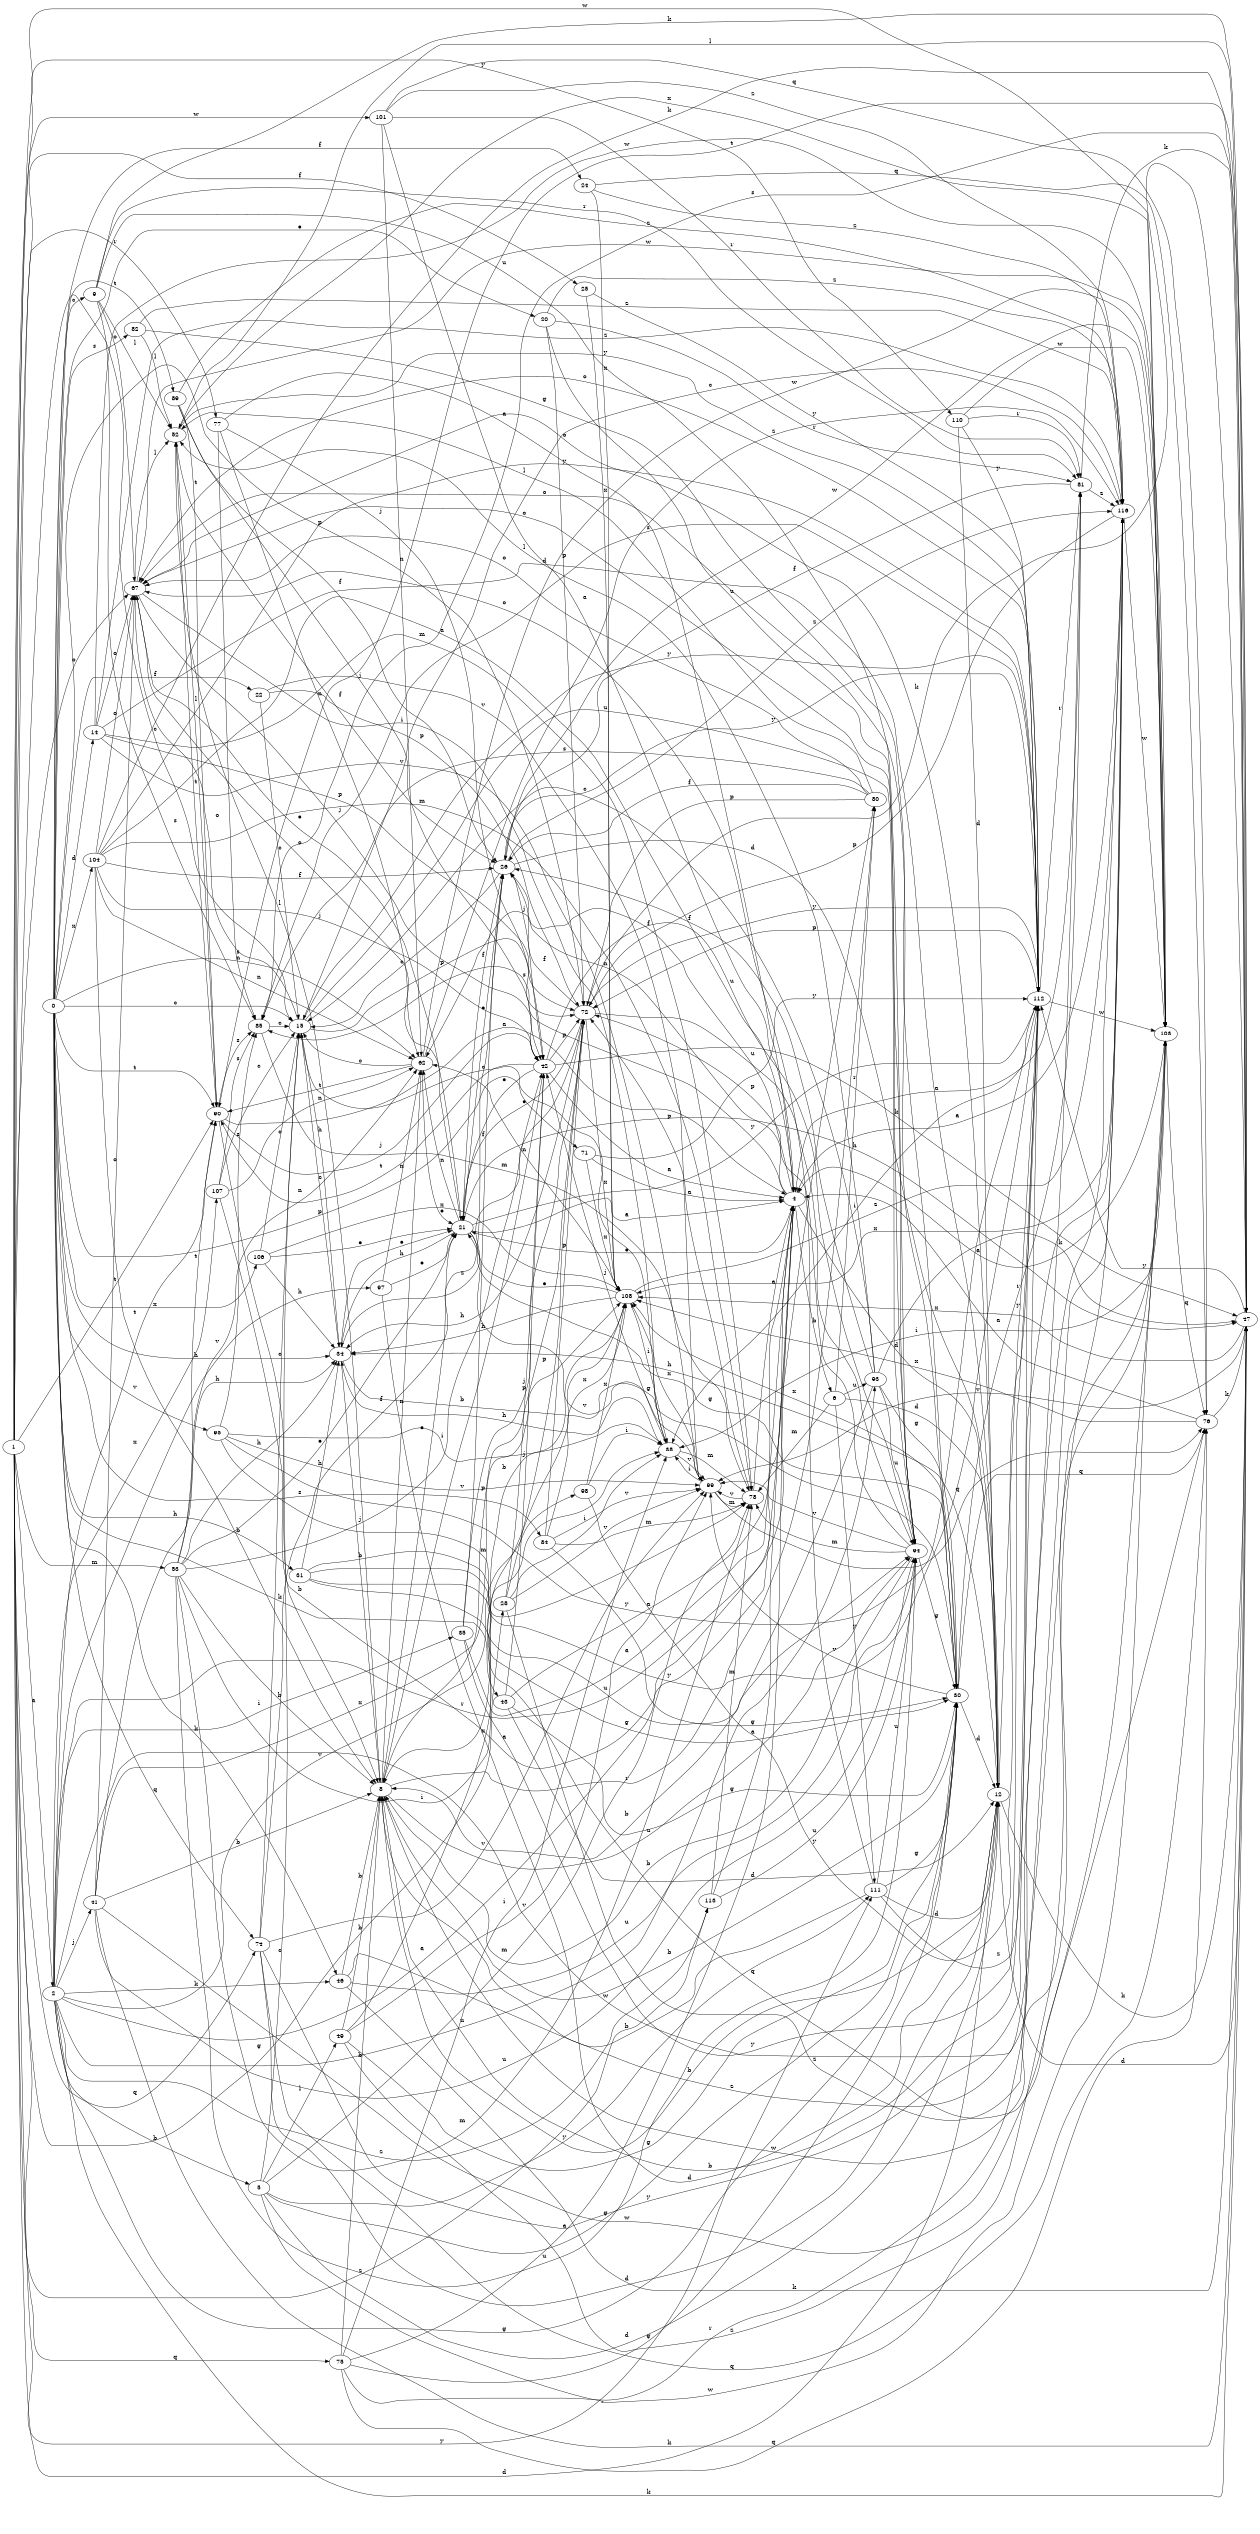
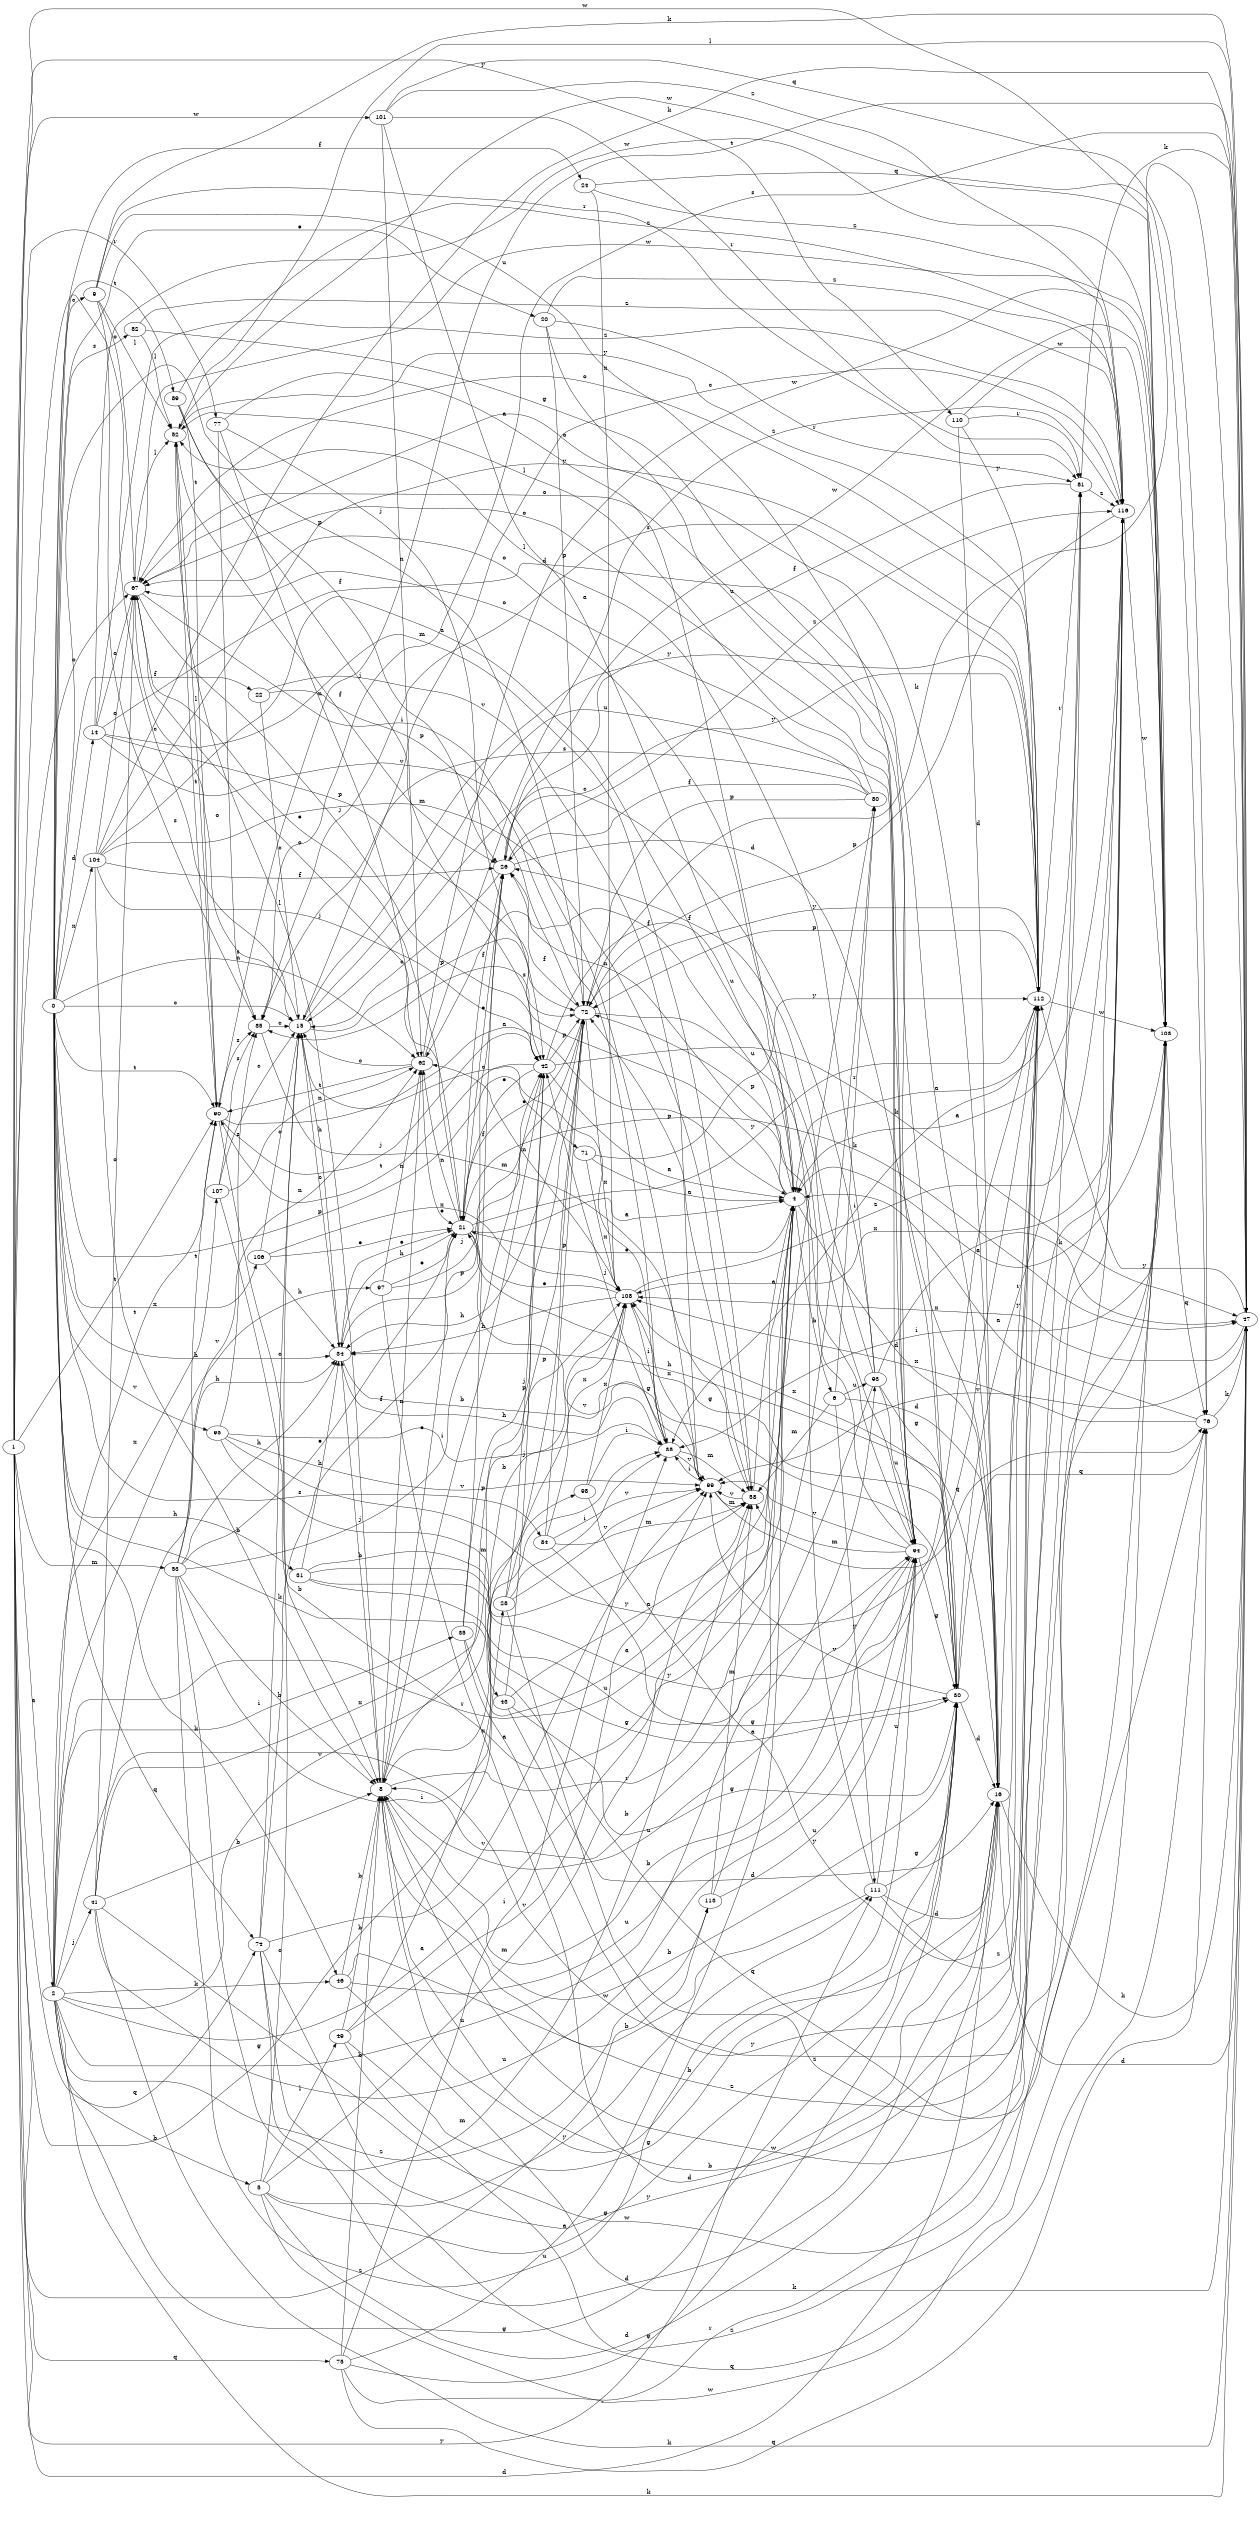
edge "52" -> "103": label "x" -> "w"
node "25": removed
edge "26" -> "42": now "97" -> "42"
edge "104" -> "62": removed, label "n"
edge "21" -> "47": label "h" -> "k"
edge "34" -> "72": label "z" -> "p"
node "78": label "78" -> "58"
node "12": label "12" -> "16"
